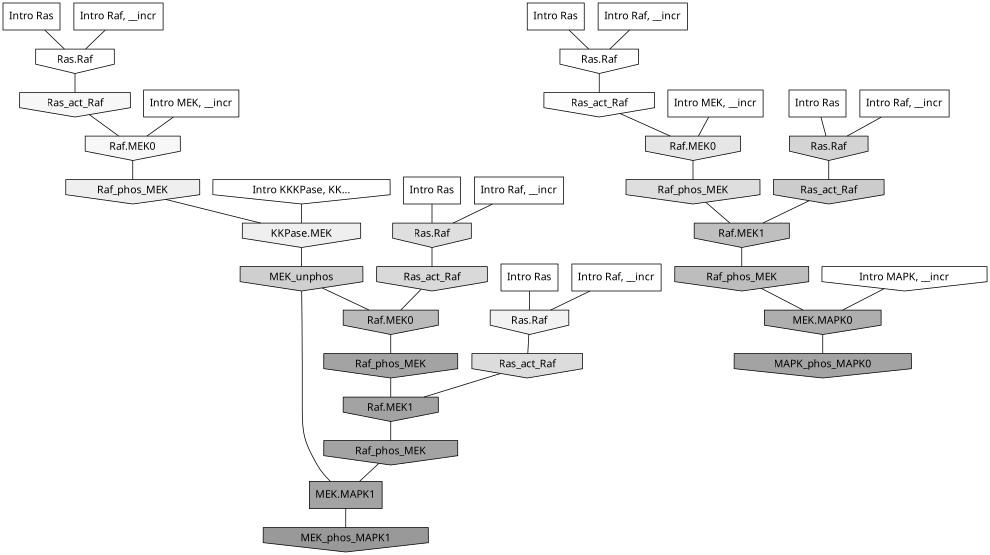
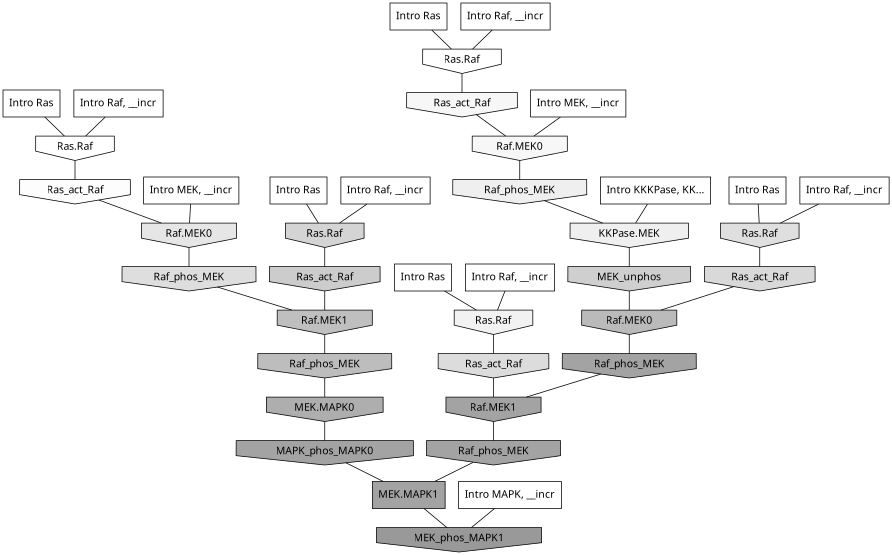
node "Intro KKKPase, KK...": shape invhouse -> box
node "Intro MAPK, __incr": shape invhouse -> box
edge "Intro MAPK, __incr" -- "MEK.MAPK0": now "Intro MAPK, __incr" -- "MEK_phos_MAPK1"
edge "MEK_unphos" -- "MEK.MAPK1": now "MAPK_phos_MAPK0" -- "MEK.MAPK1"
